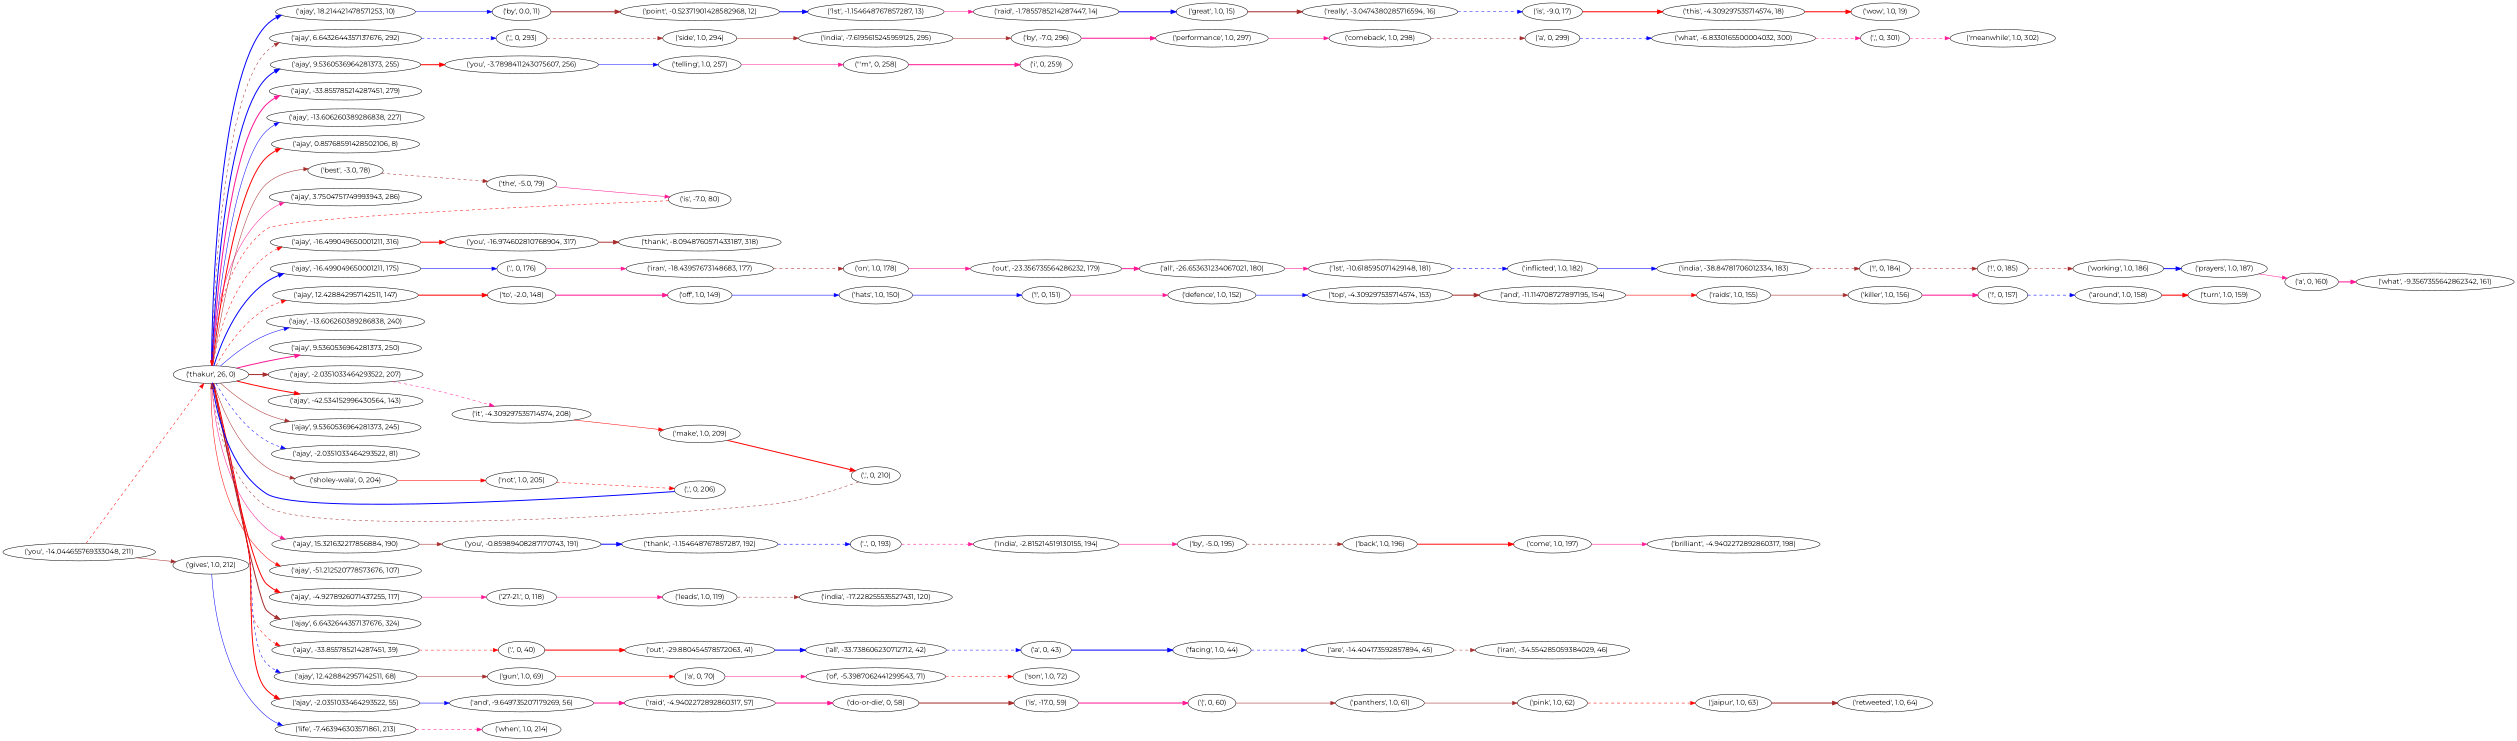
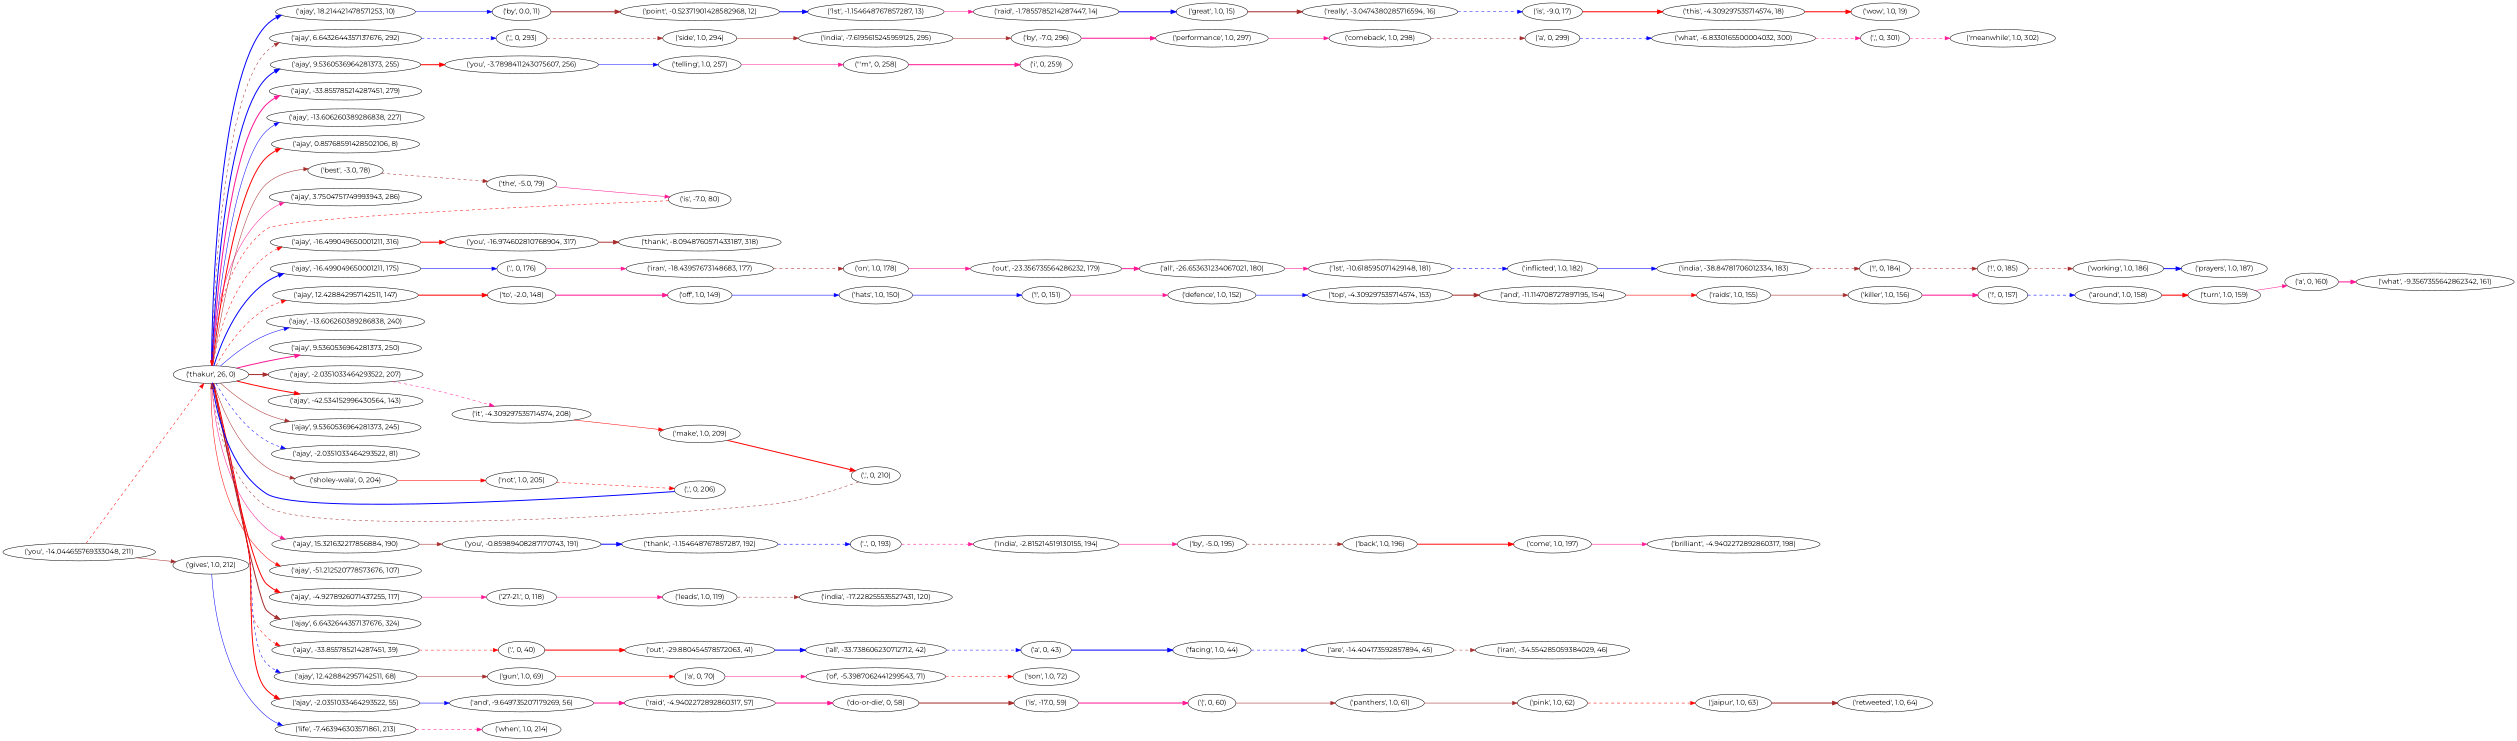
edge "('prayers', 1.0, 187)" -> "('a', 0, 160)": now "('turn', 1.0, 159)" -> "('a', 0, 160)"
